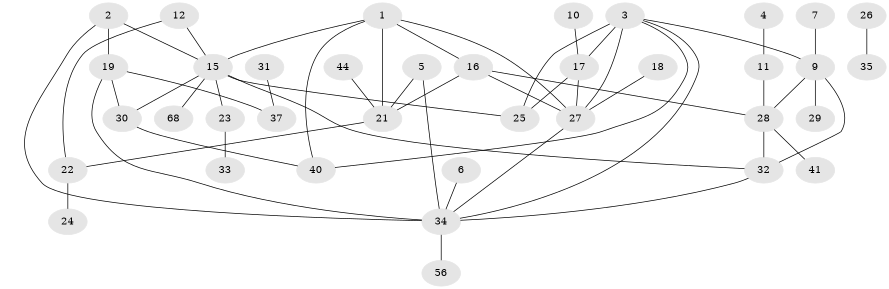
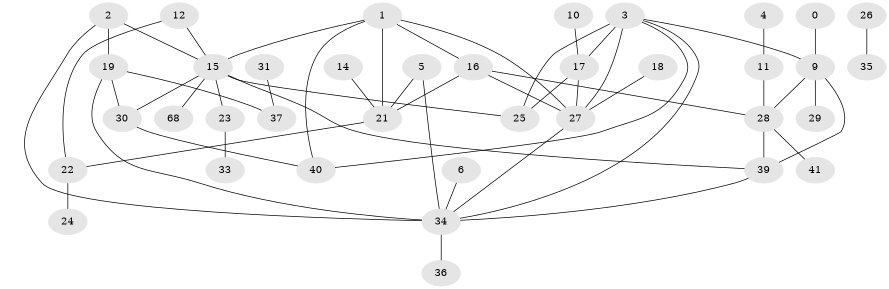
node "7": label "7" -> "0"
node "44": label "44" -> "14"
node "32": label "32" -> "39"
node "56": label "56" -> "36"
